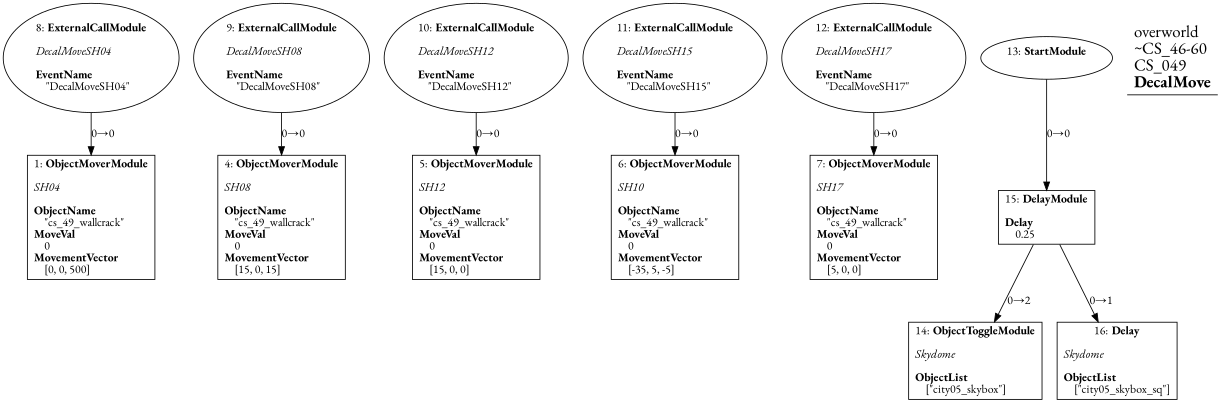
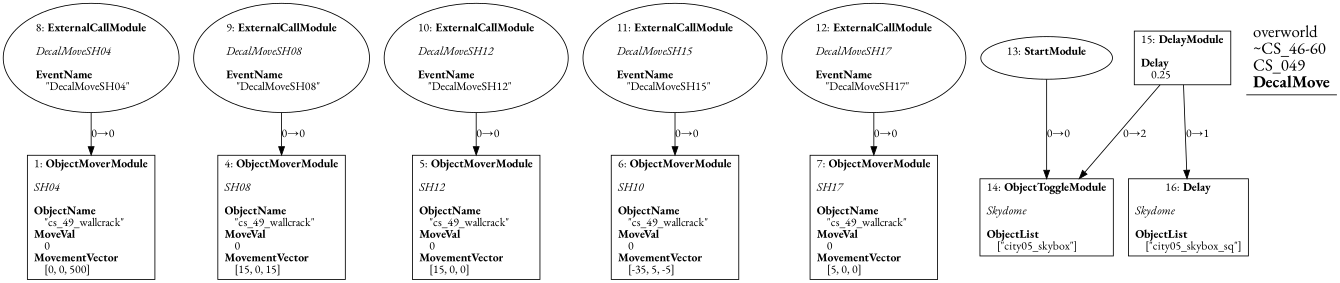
edge "13:" -> "15:": now "13:" -> "14:"
